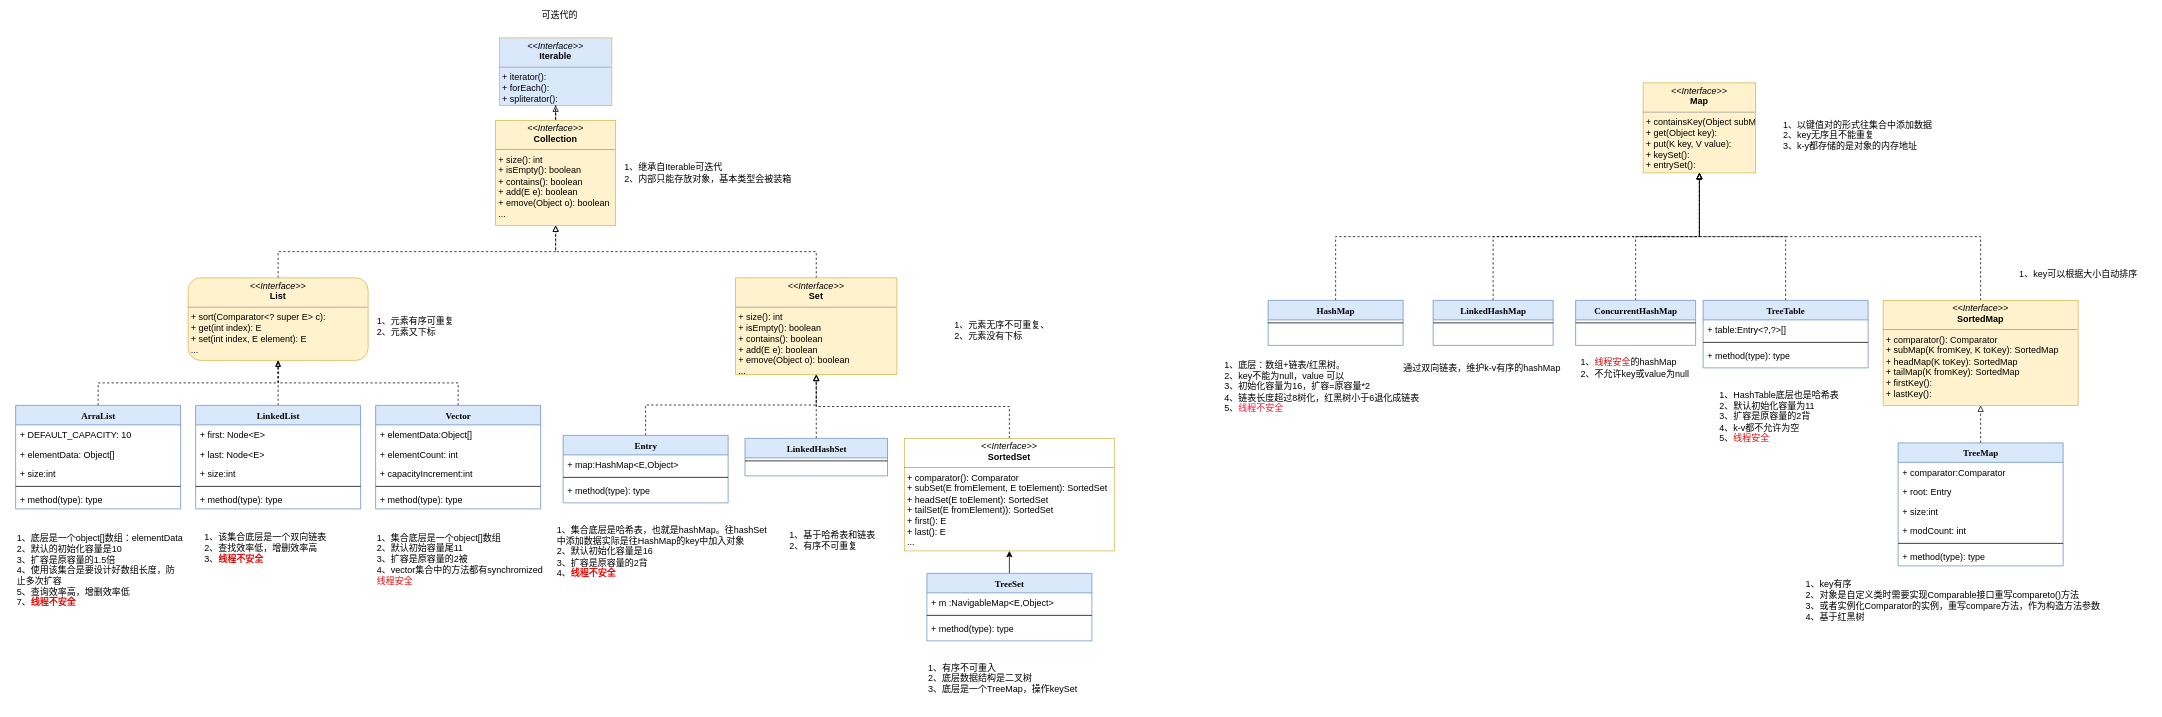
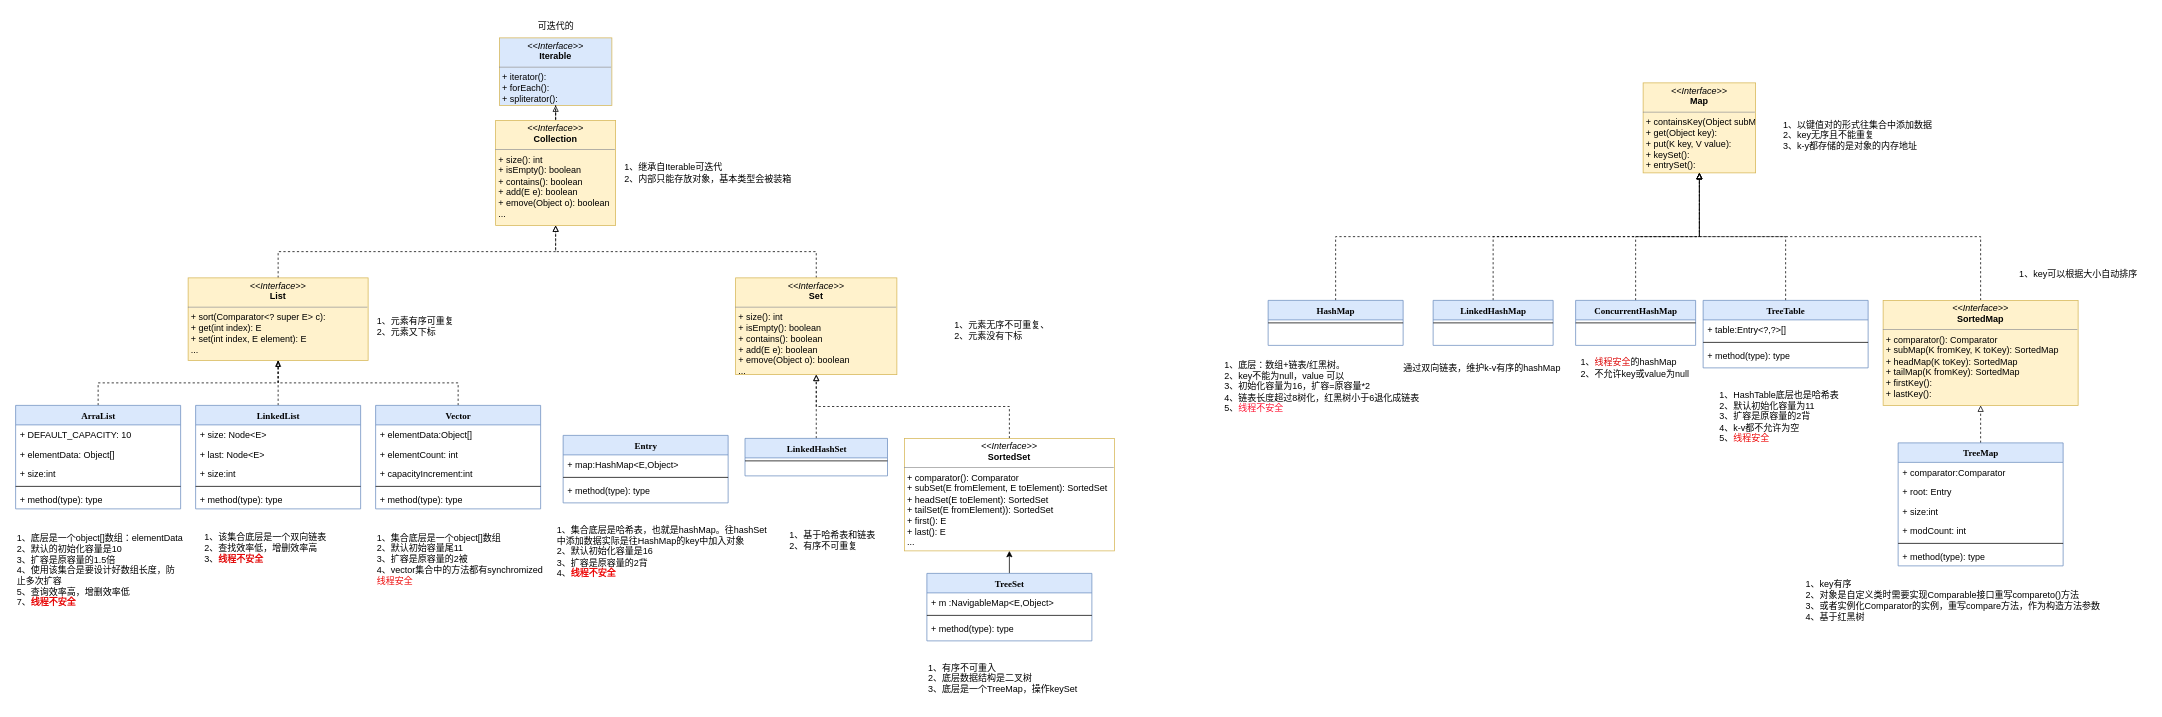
node "可迭代的": moved (559, 15) -> (555, 27)
node "<<Interface>> List + sort(Comparator<? super E> c): + get(int index): E + set(int index, E element): E ...": shape rounded rectangle -> rectangle
edge "Entry" -> "<<Interface>> Set + size(): int + isEmpty(): boolean + contains(): boolean + add(E e): boolean + emove(Object o): boolean ...": removed
node "+ first: Node<E>": label "+ first: Node<E>" -> "+ size: Node<E>"
